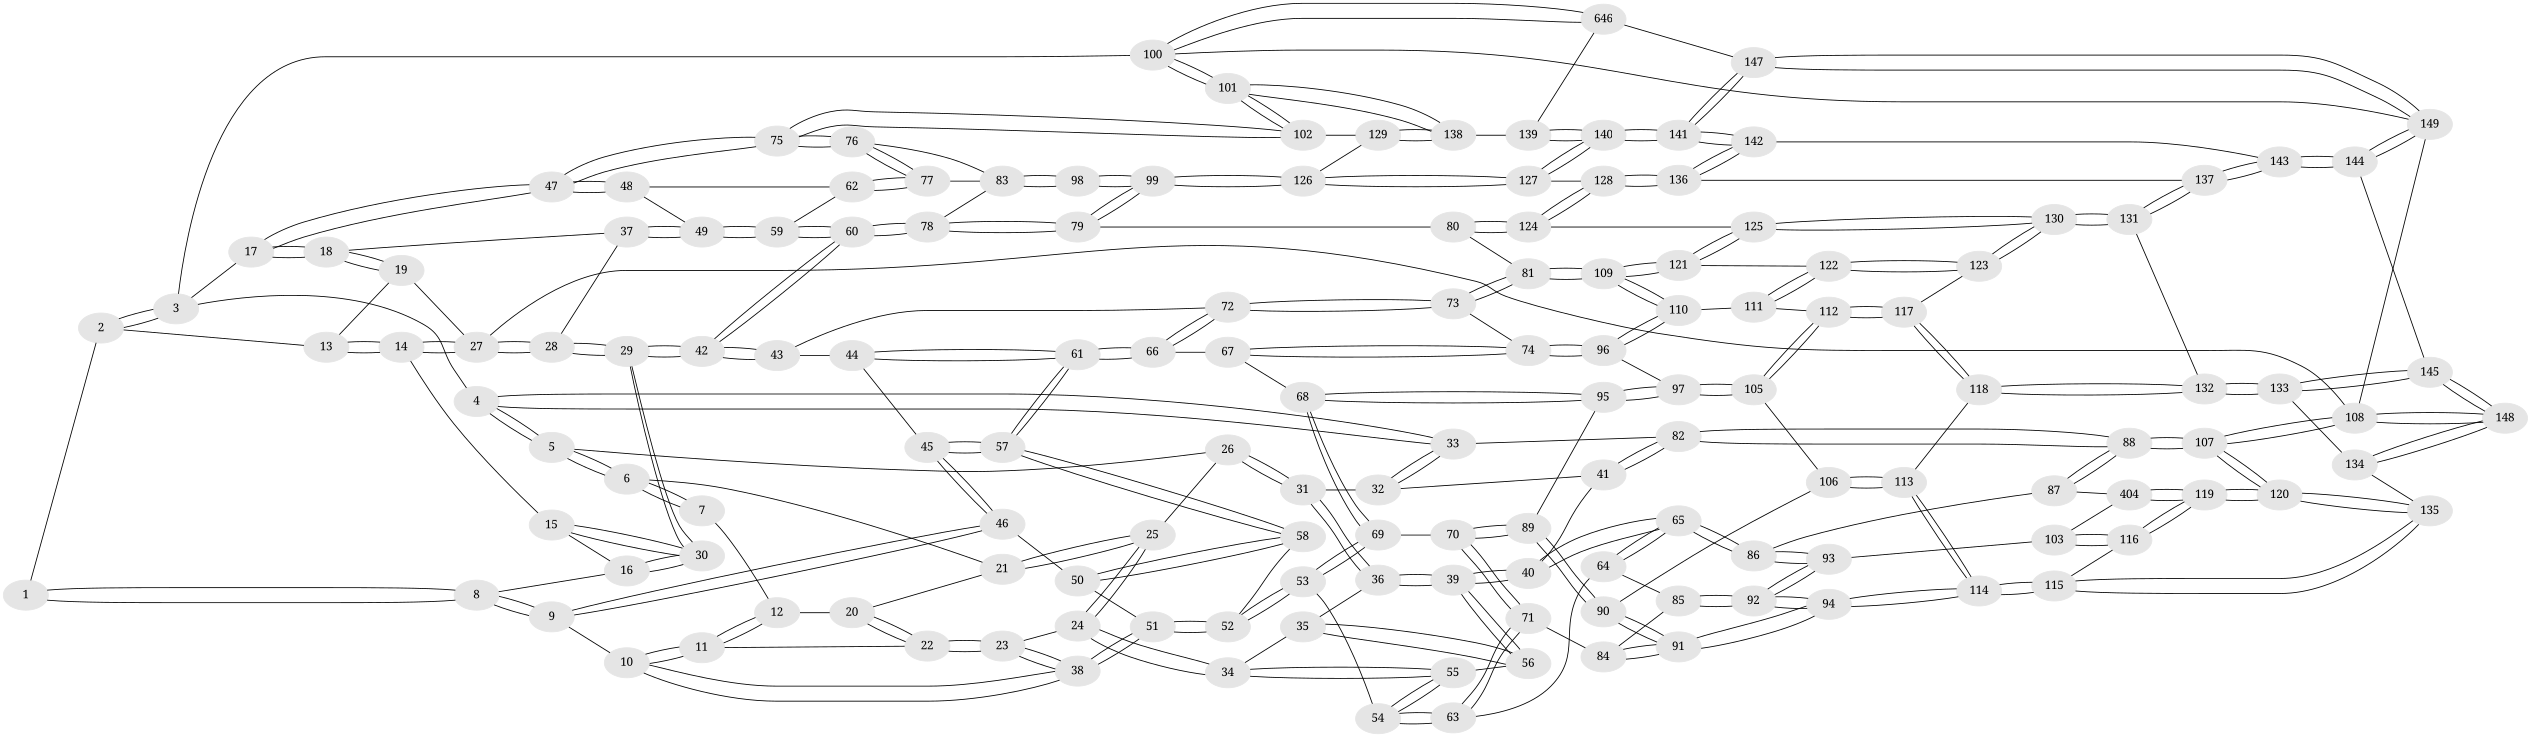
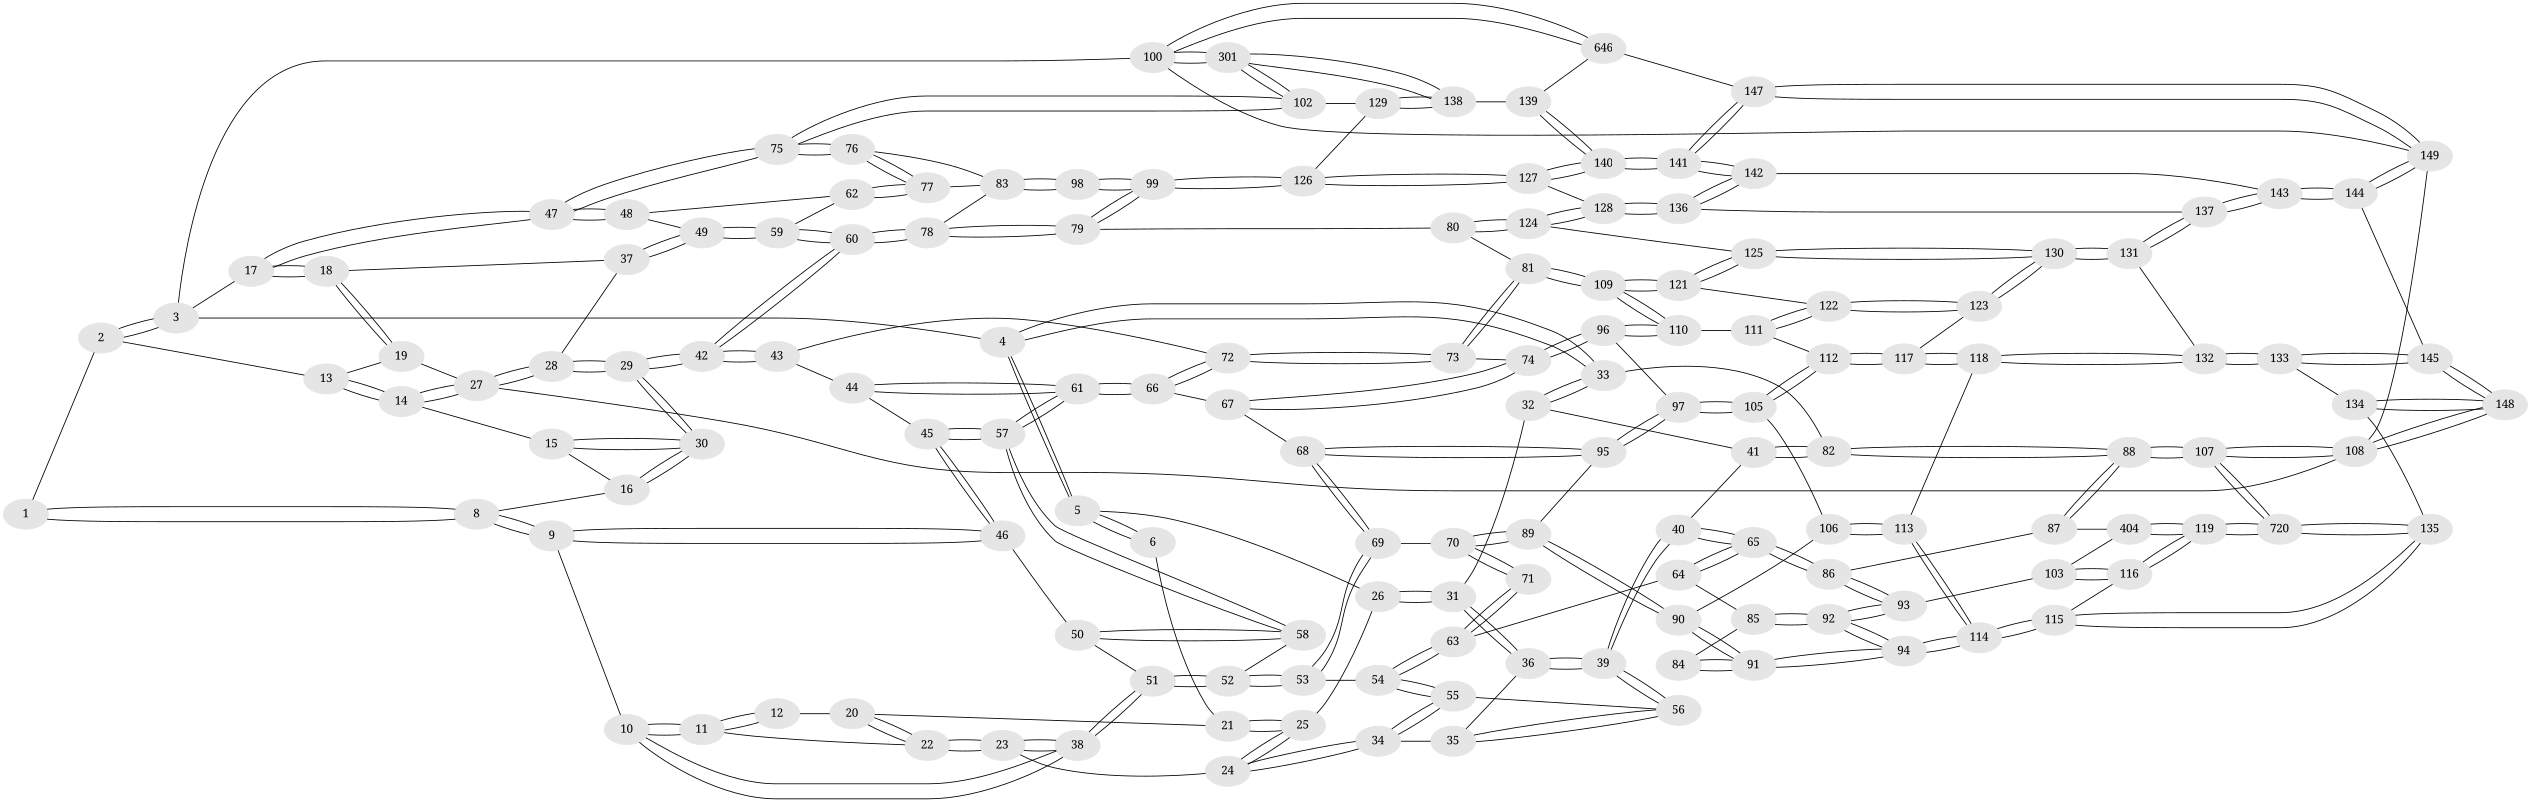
node "101": label "101" -> "301"
node "120": label "120" -> "720"
node "7": removed
edge "71" -- "84": removed
